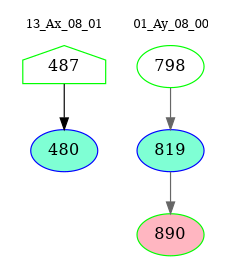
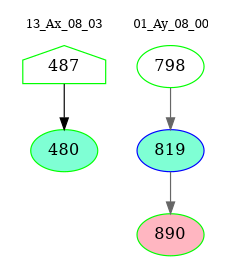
cluster "13_Ax_08_01": label "13_Ax_08_01" -> "13_Ax_08_03"
node "480": color blue -> green
